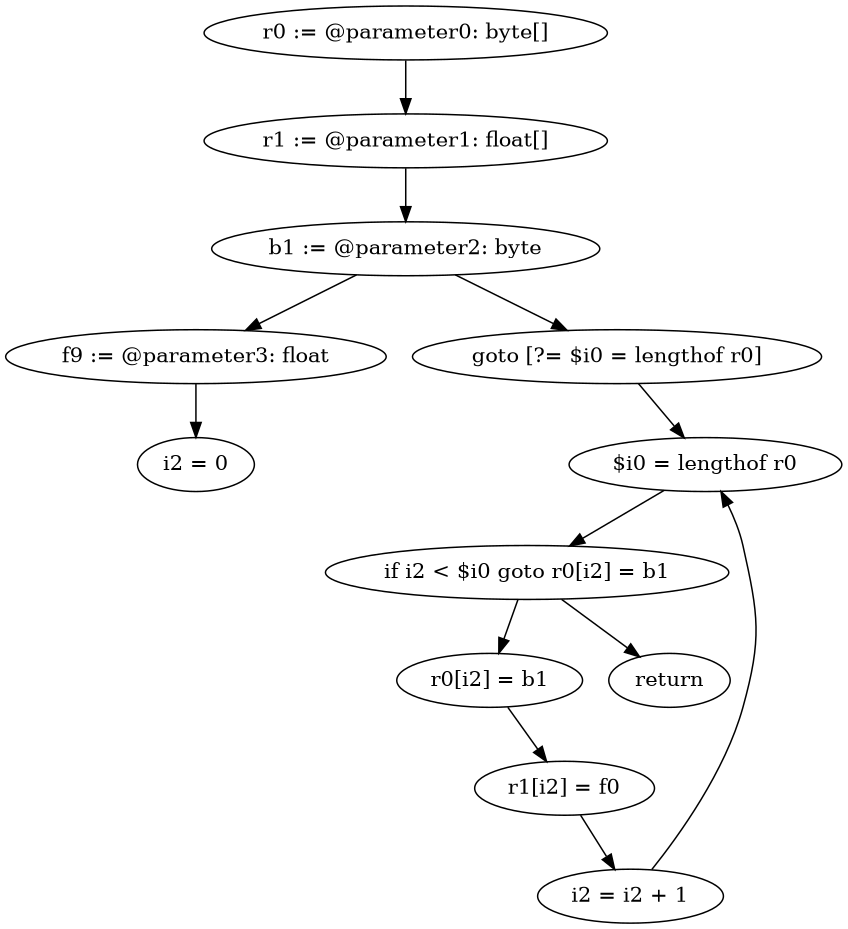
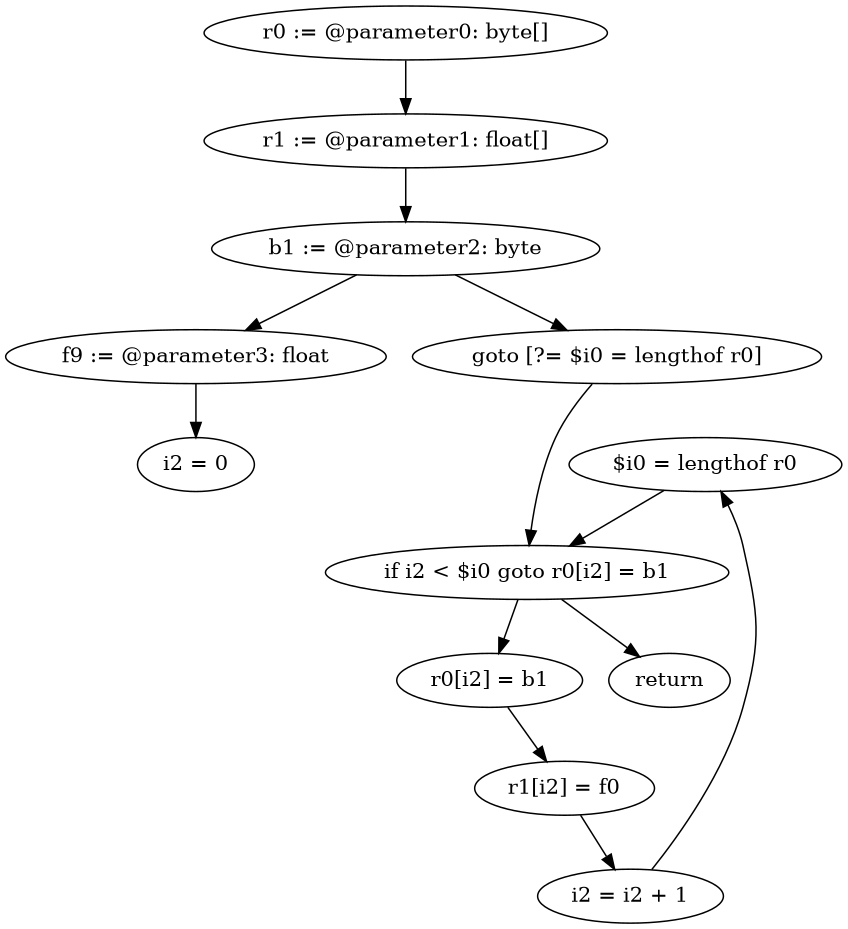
edge "goto [?= $i0 = lengthof r0]" -> "$i0 = lengthof r0": now "goto [?= $i0 = lengthof r0]" -> "if i2 < $i0 goto r0[i2] = b1"
